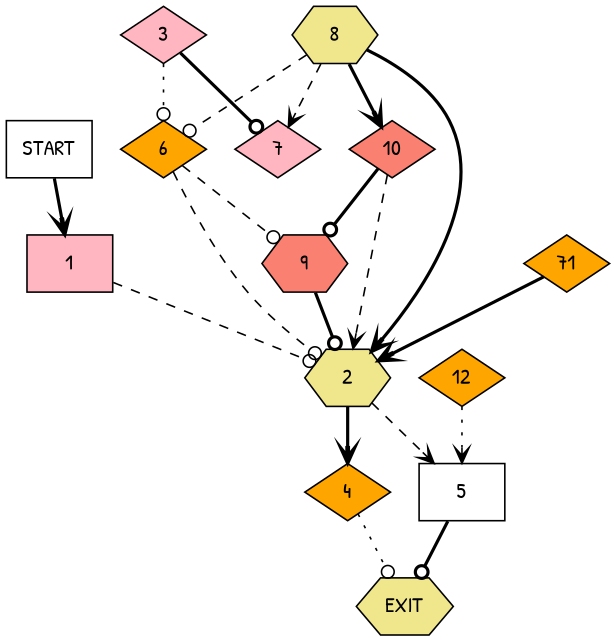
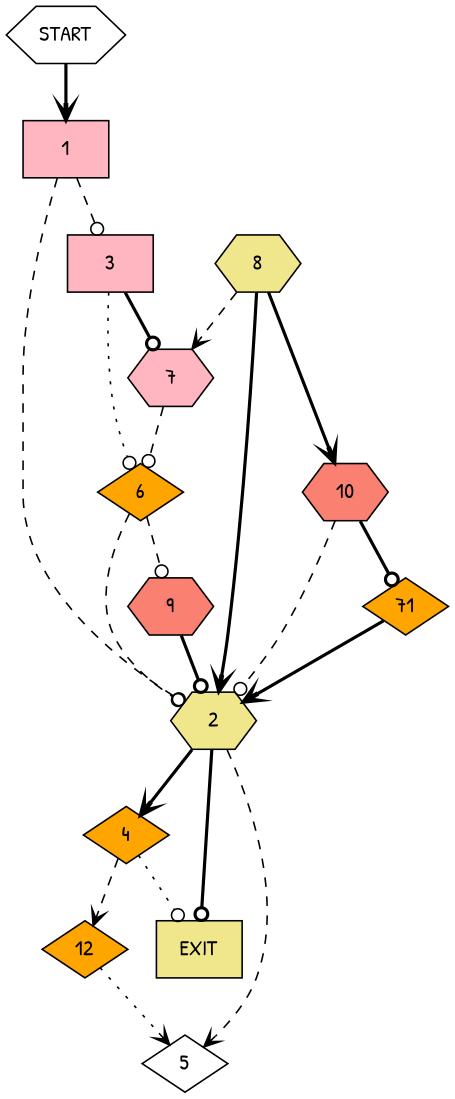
node "3": shape diamond -> box
edge "8" -> "6": now "7" -> "6"
node "START": shape box -> hexagon
node "7": shape diamond -> hexagon
node "10": shape diamond -> hexagon
edge "10" -> "9": now "10" -> "71"
edge "1" -> "3": added
edge "10" -> "2": arrowhead vee -> odot
node "5": shape box -> diamond
edge "5" -> "EXIT": now "2" -> "EXIT"
node "EXIT": shape hexagon -> box
edge "4" -> "12": added
